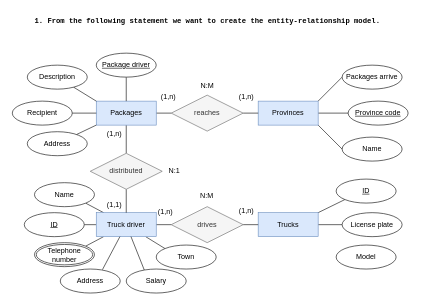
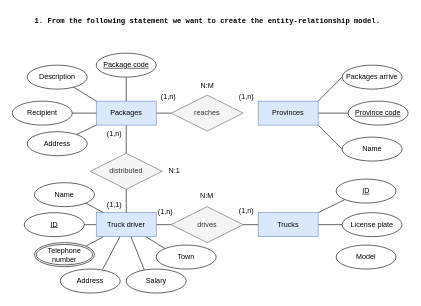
node "Package driver": label "Package driver" -> "Package code"
edge "reaches" -- "Provinces": removed
